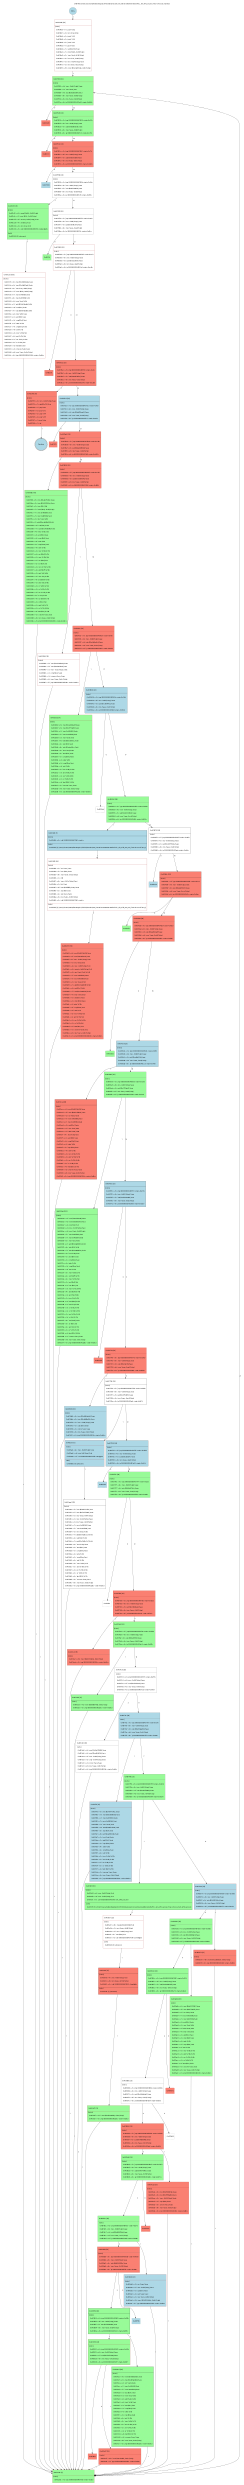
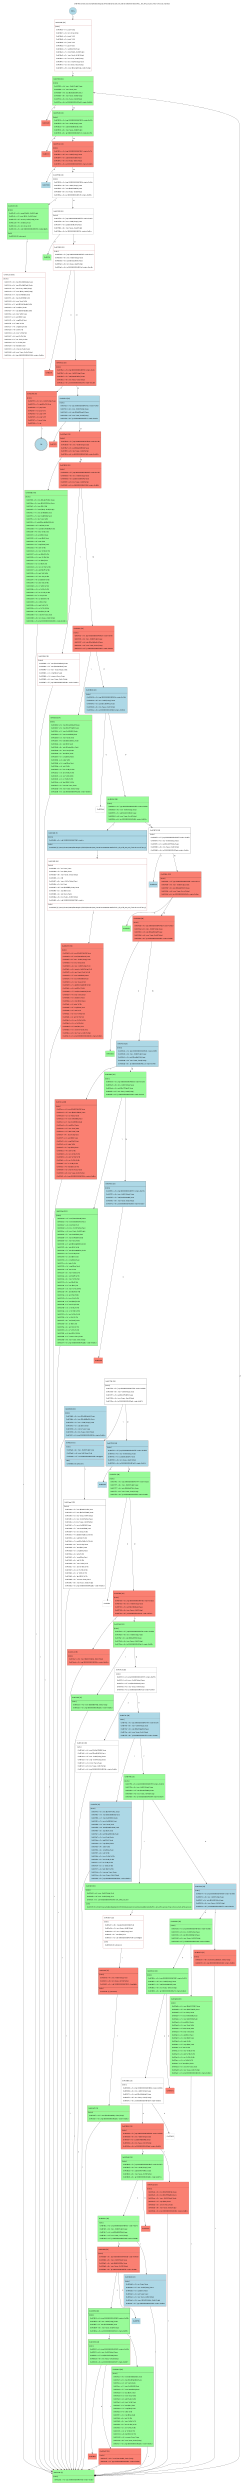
node "Desktop": label "Desktop" -> "Exit"
node "0x401718 [28]": removed
